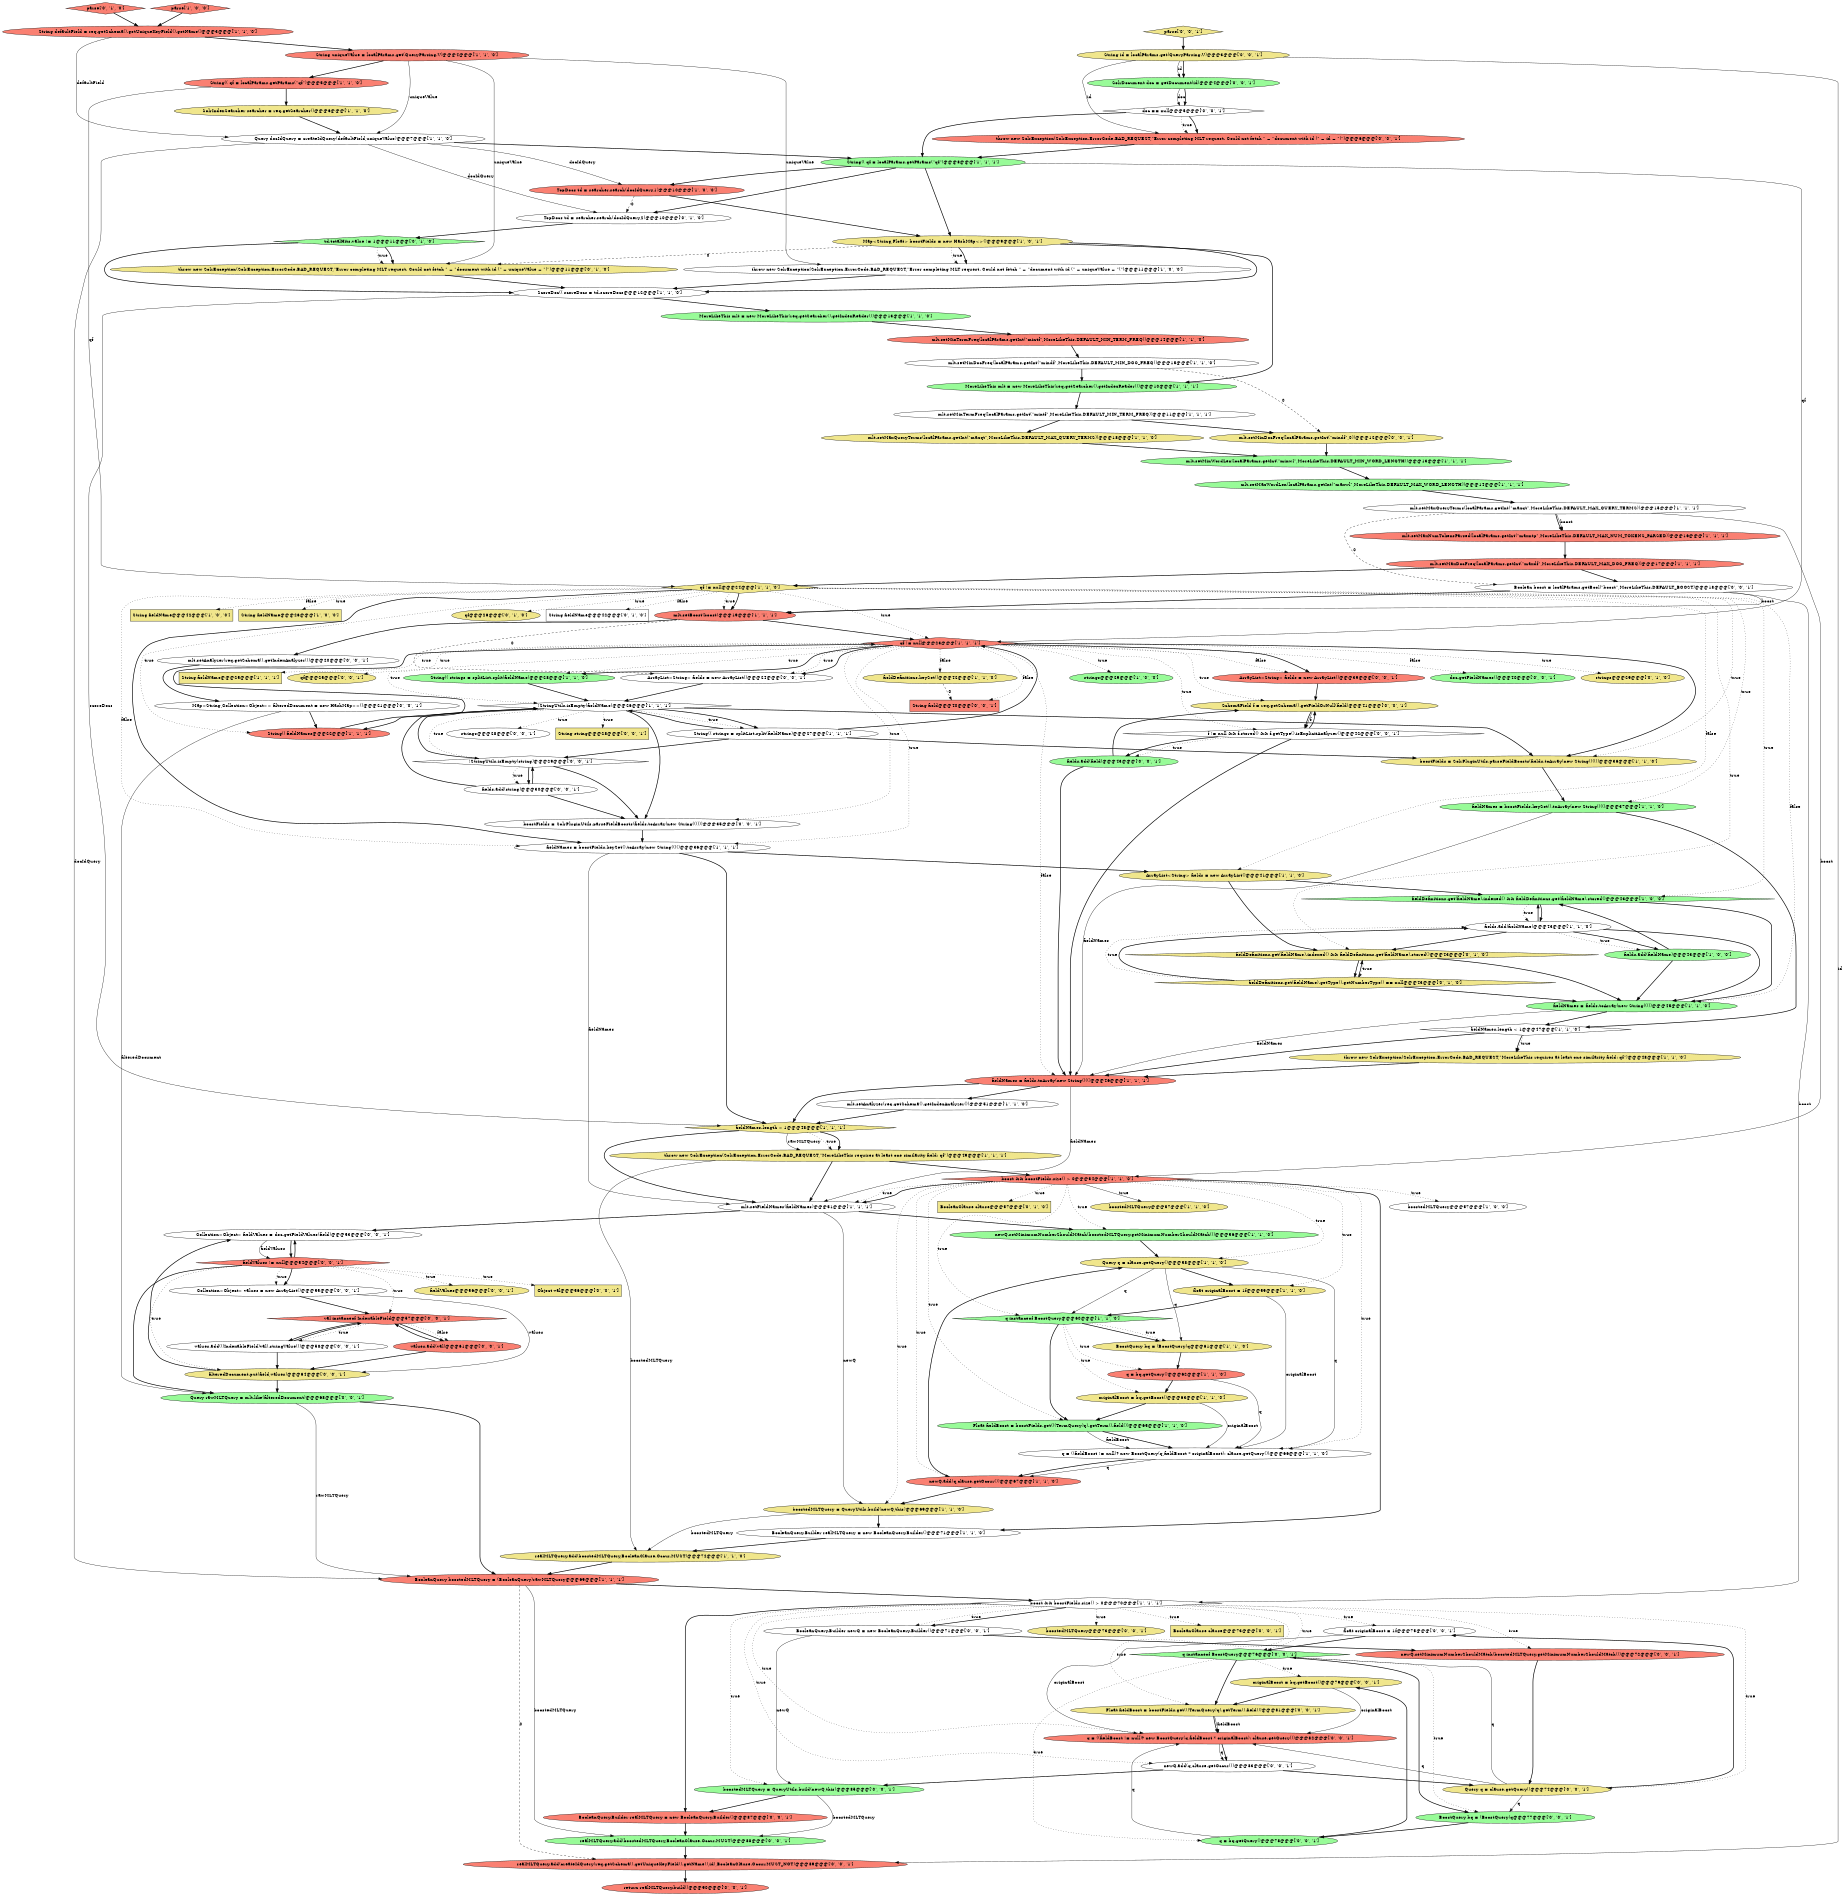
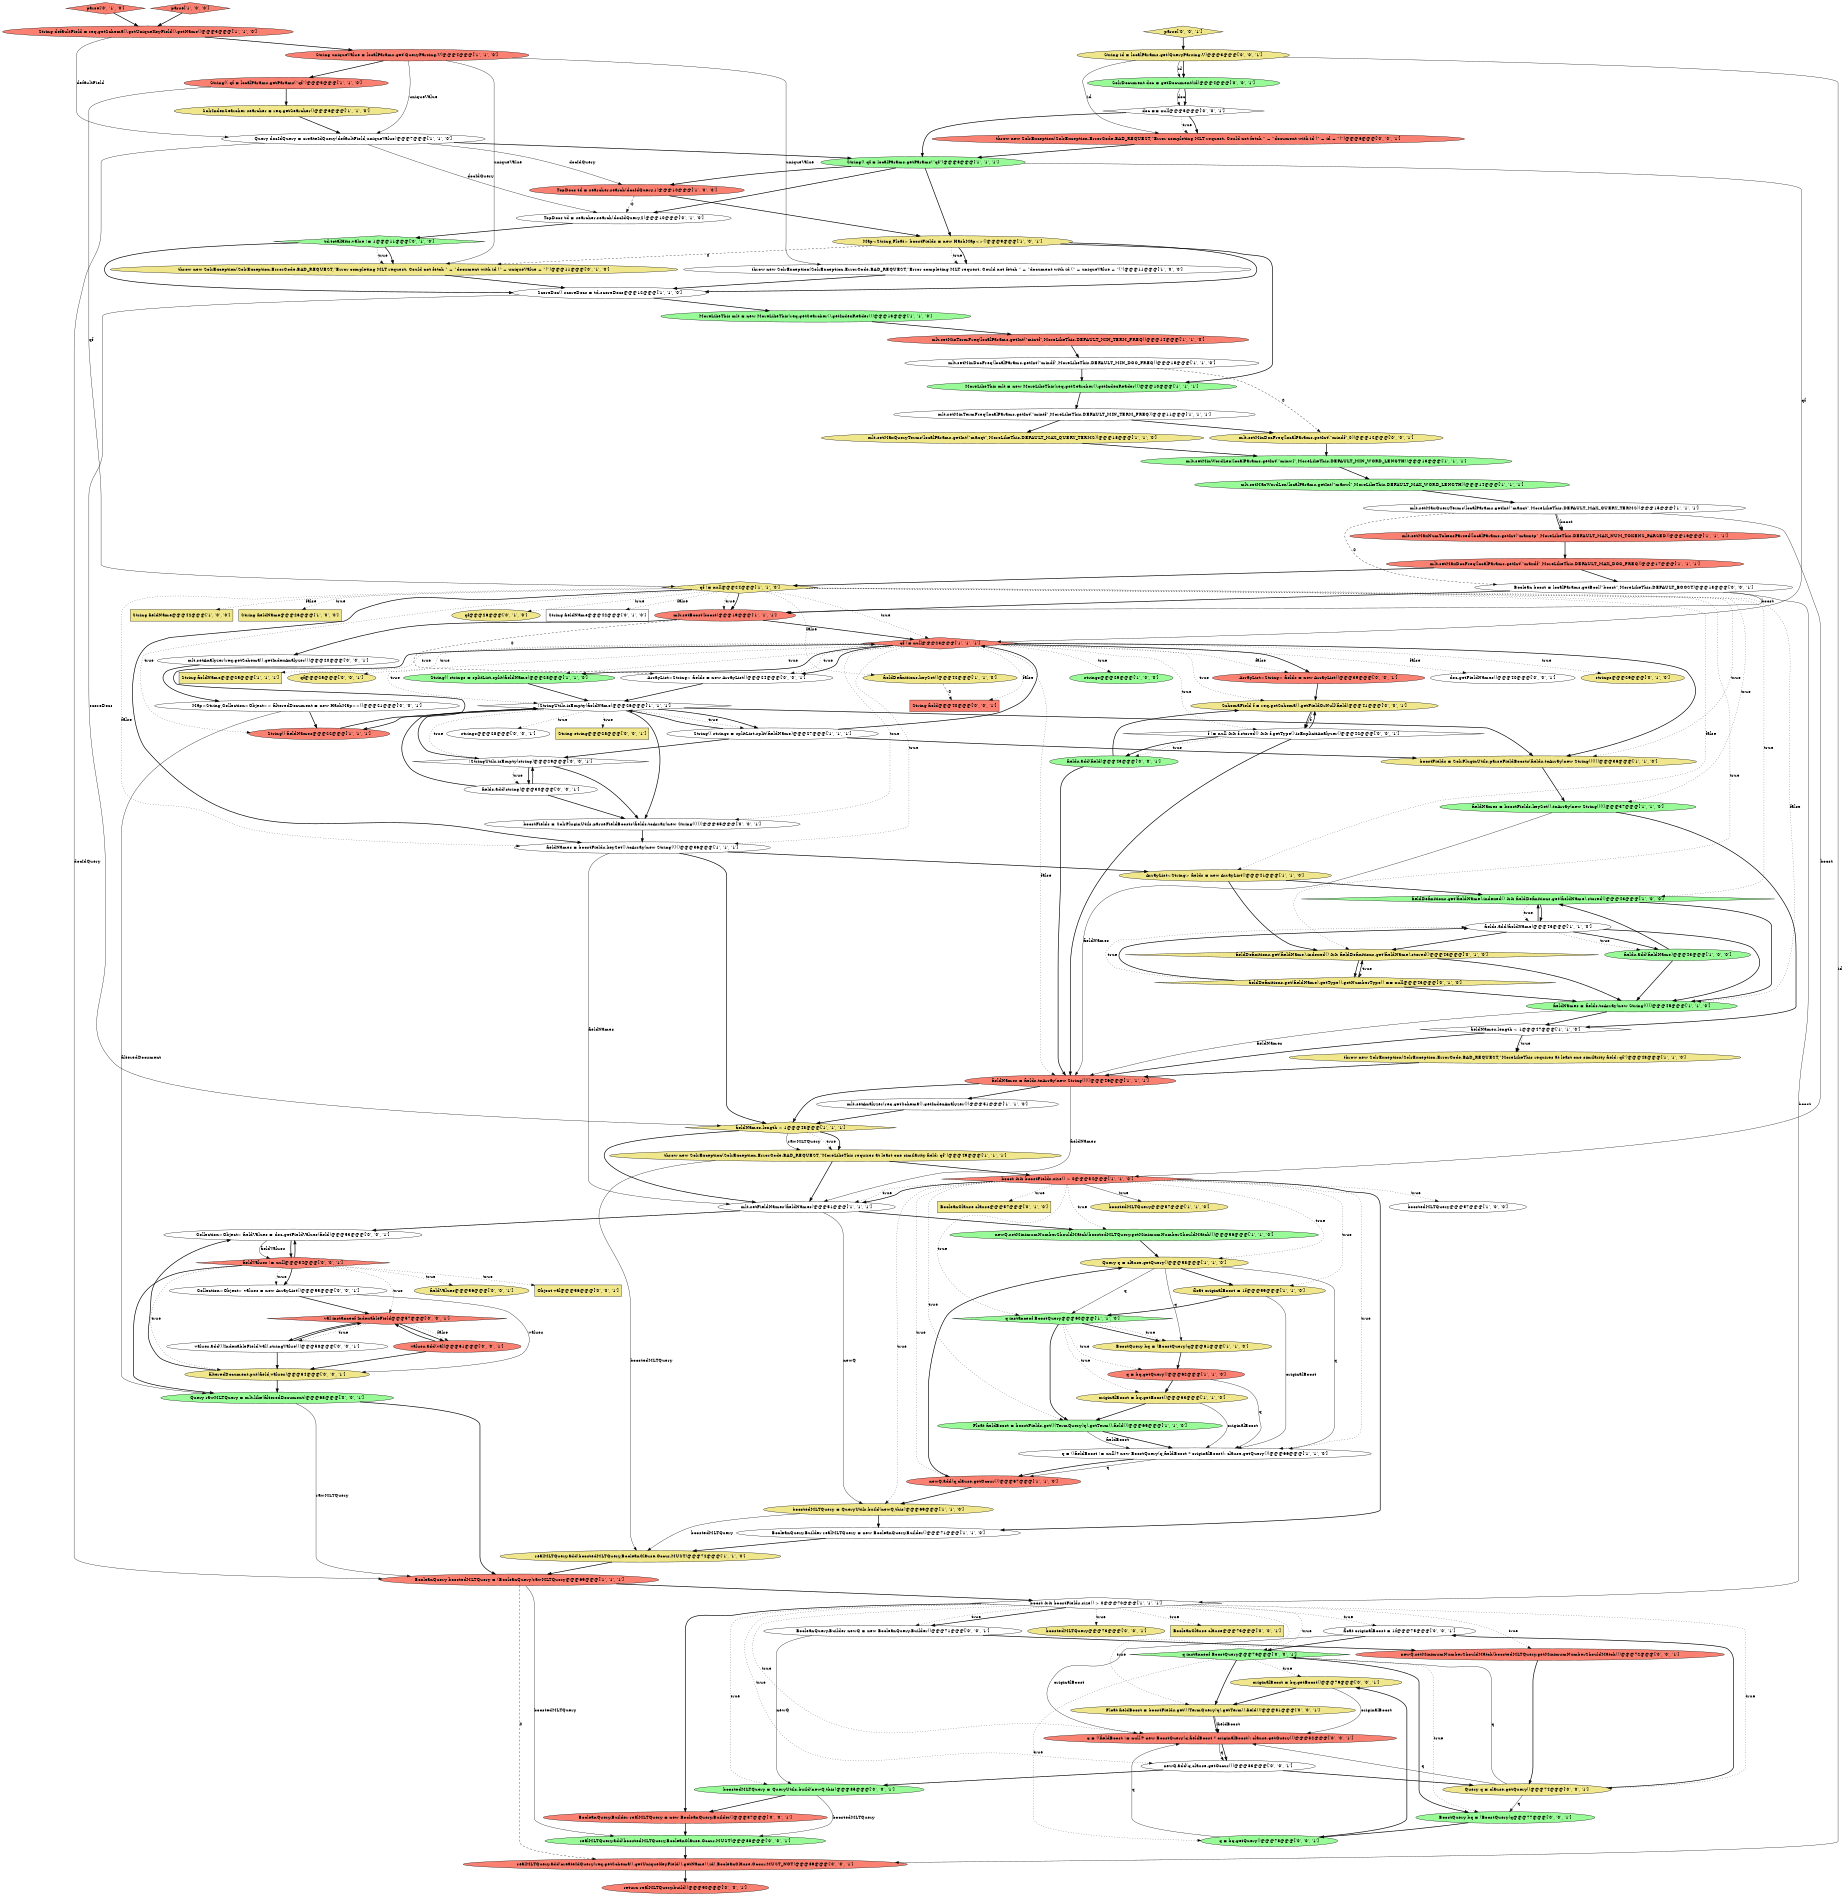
edge "qf != null@@@23@@@['1', '1', '1']" -> "fieldDefinitions.keySet()@@@42@@@['1', '1', '0']": now "qf != null@@@24@@@['1', '1', '0']" -> "fieldDefinitions.keySet()@@@42@@@['1', '1', '0']"
node "doc.getFieldNames()@@@40@@@['0', '0', '1']": fillcolor palegreen -> white
